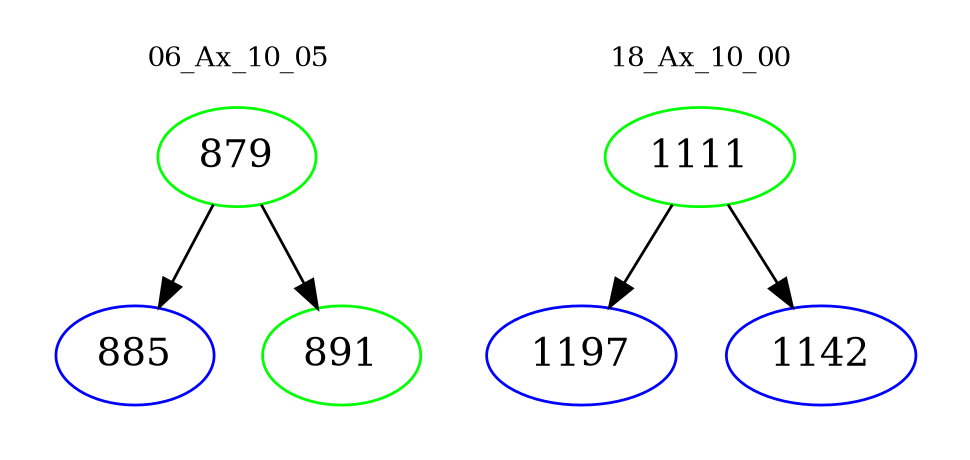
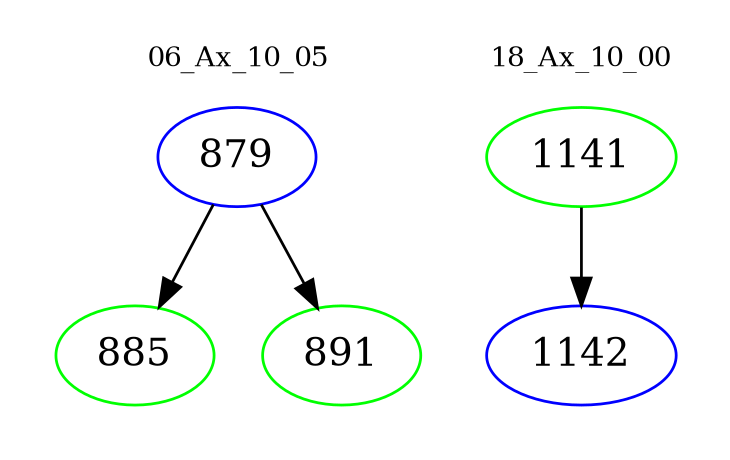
node "879": color green -> blue
node "1111": label "1111" -> "1141"
node "885": color blue -> green
node "1197": removed
